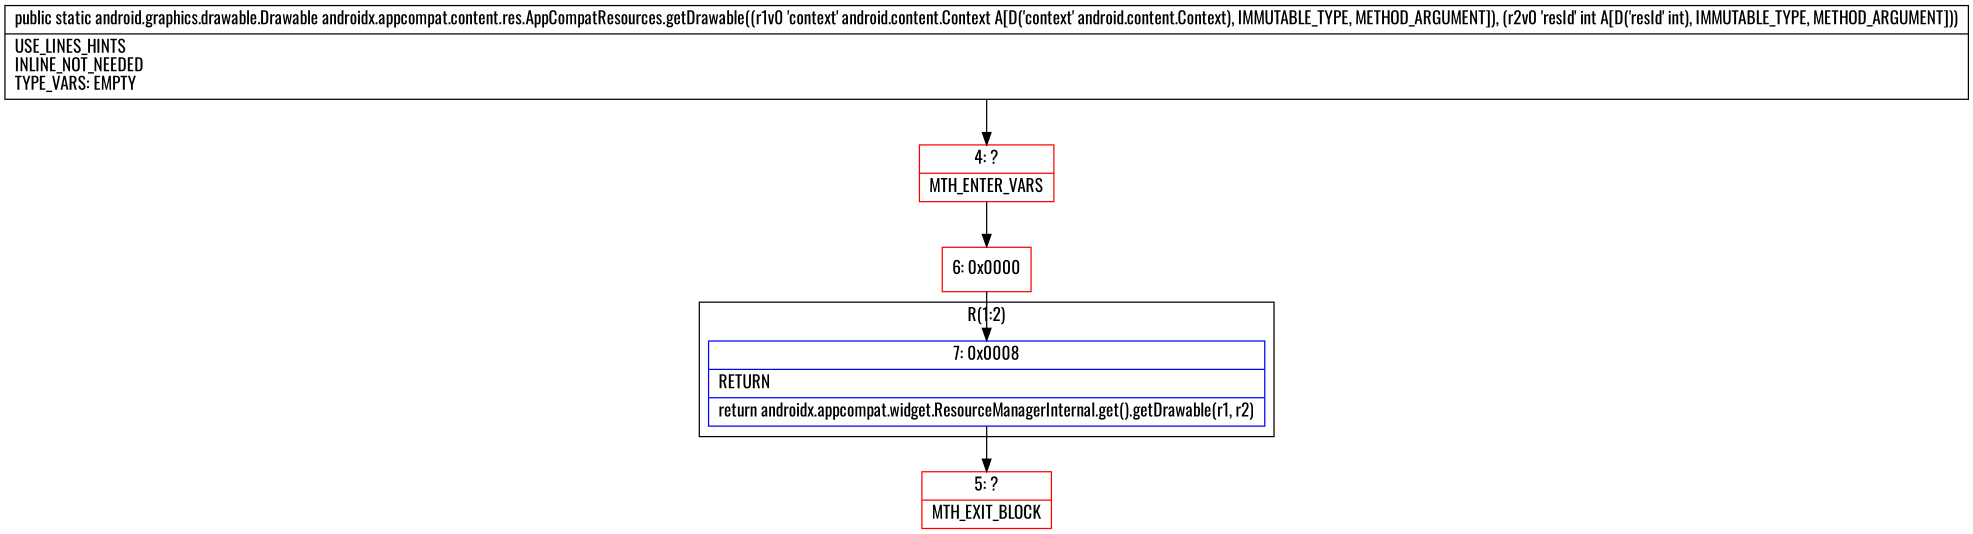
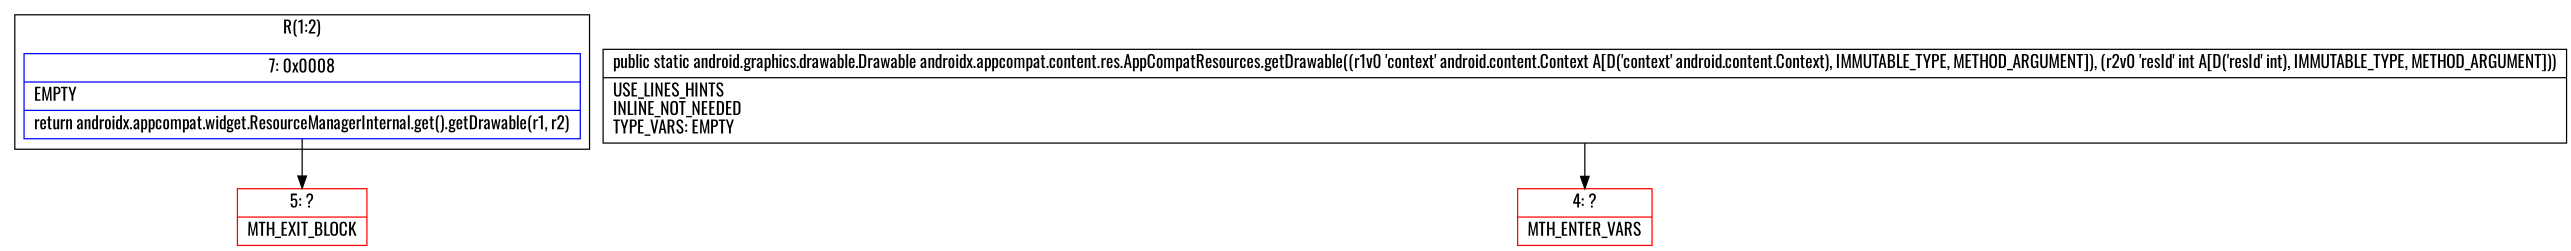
node "6: 0x0000": removed
node "7: 0x0008": text "RETURN" -> "EMPTY"
